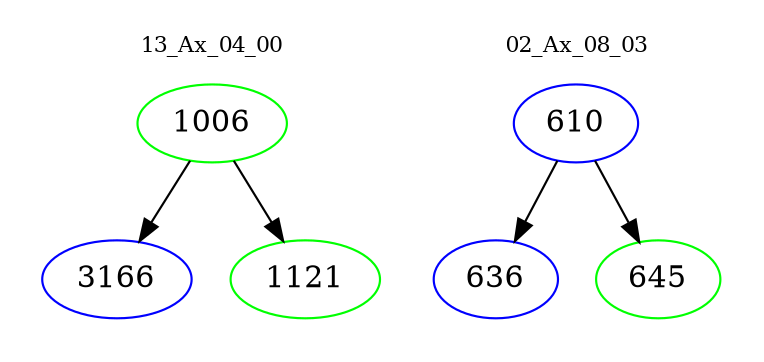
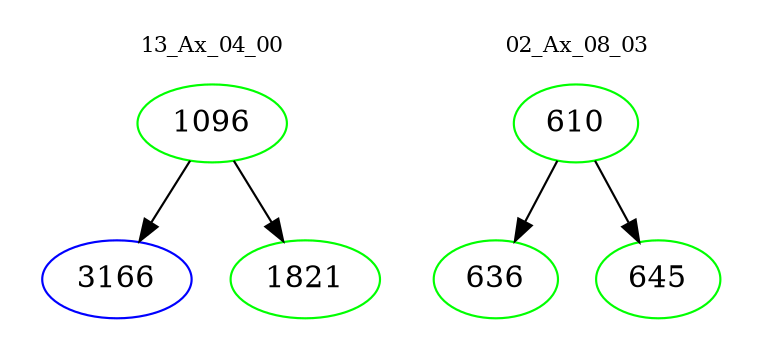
node "1006": label "1006" -> "1096"
node "610": color blue -> green
node "1121": label "1121" -> "1821"
node "636": color blue -> green
